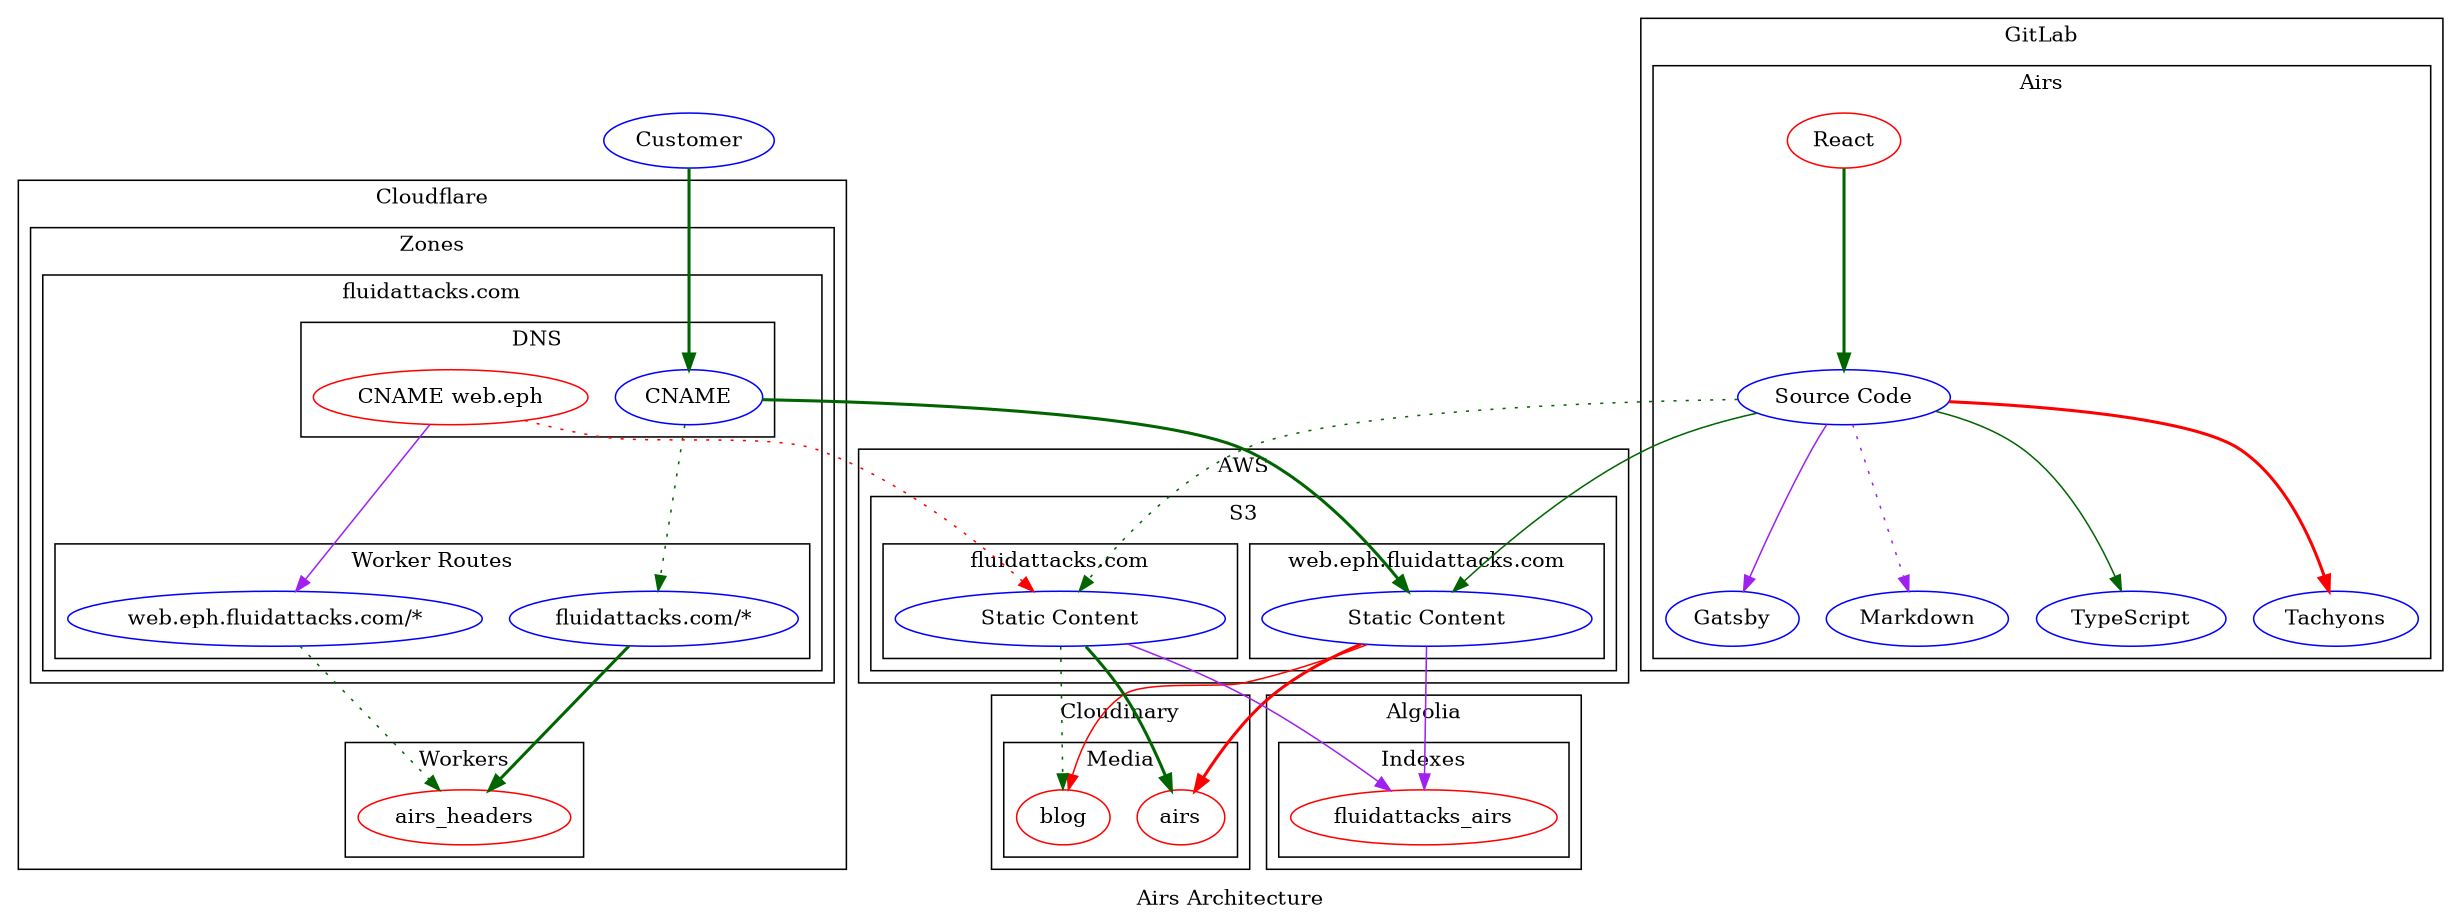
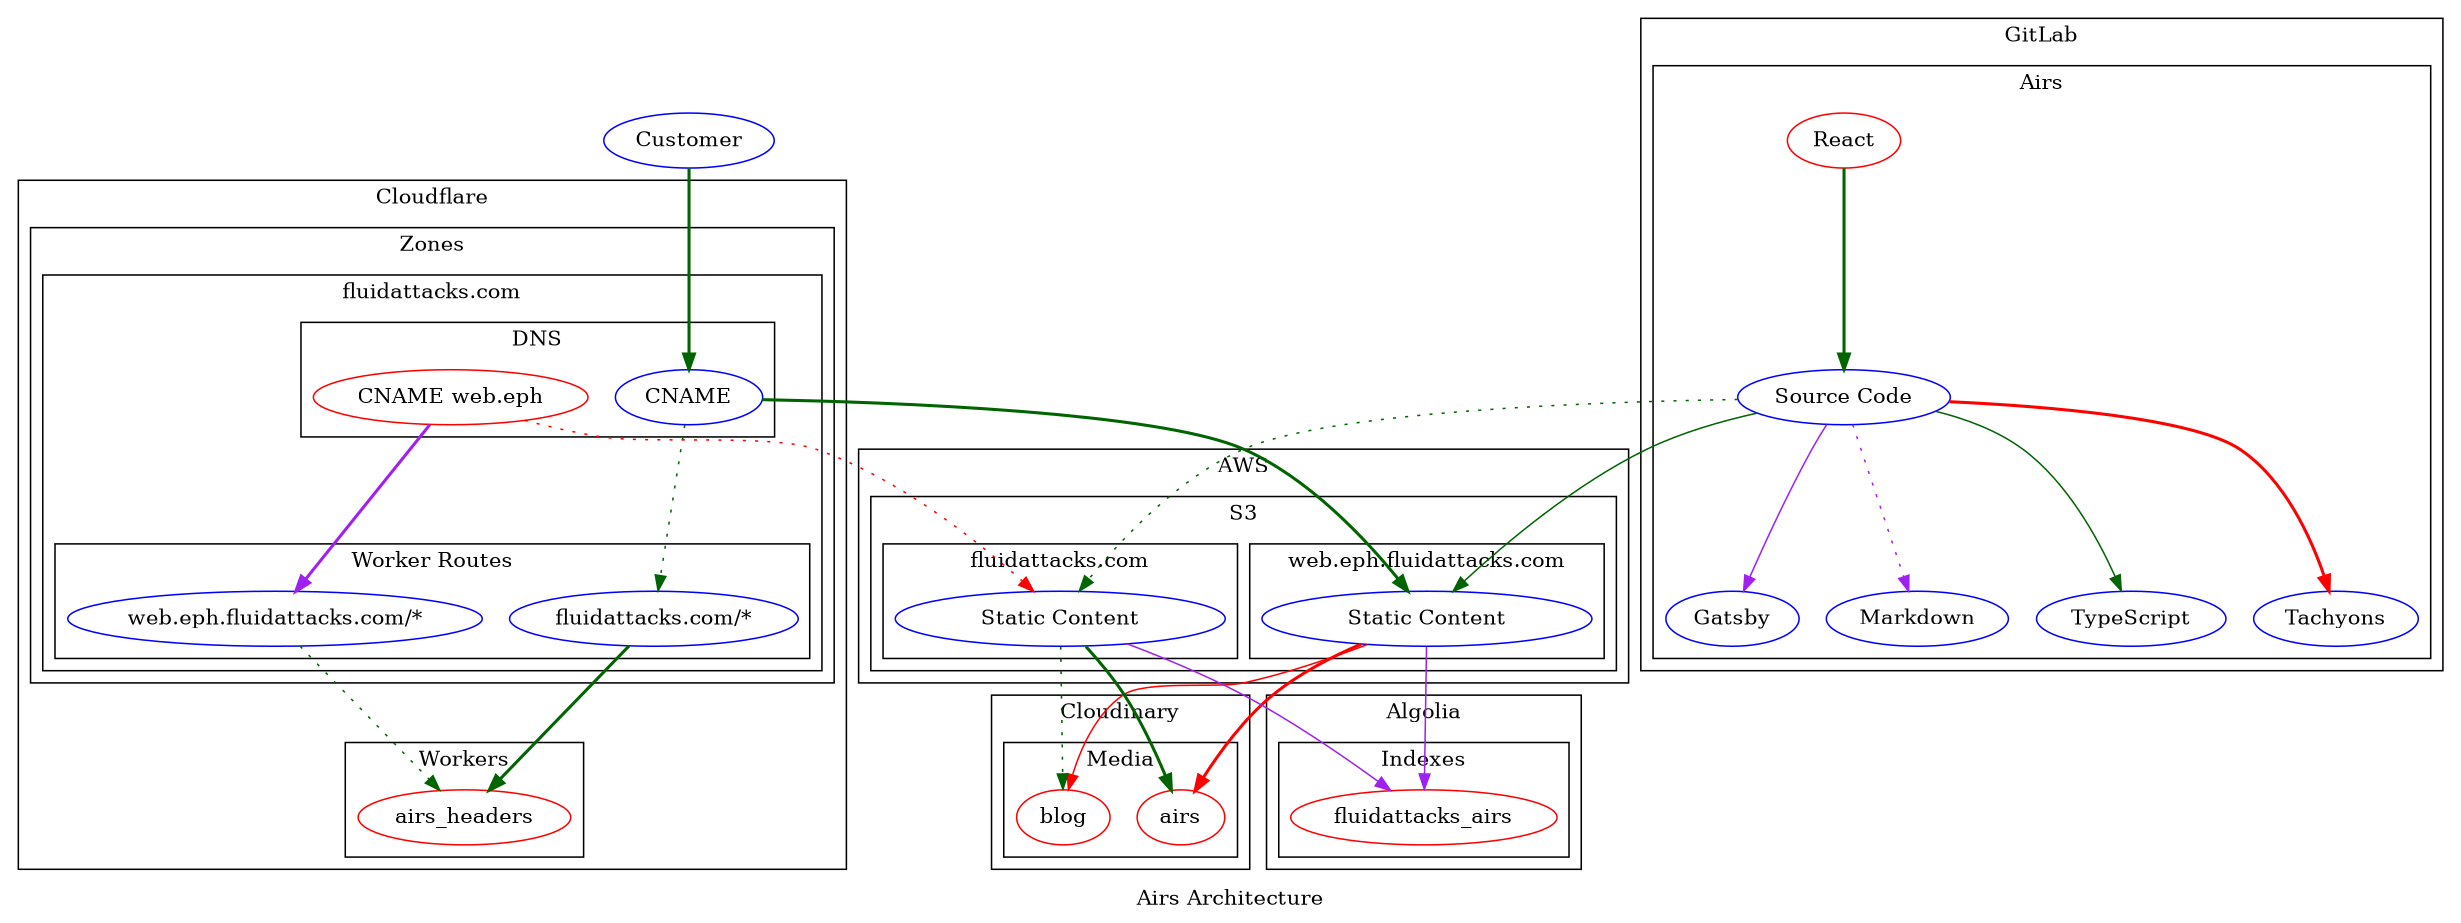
edge "CNAME web.eph" -> "web.eph.fluidattacks.com/*": style solid -> bold
